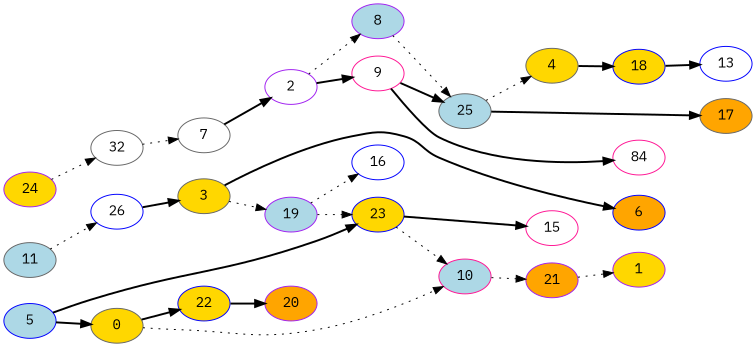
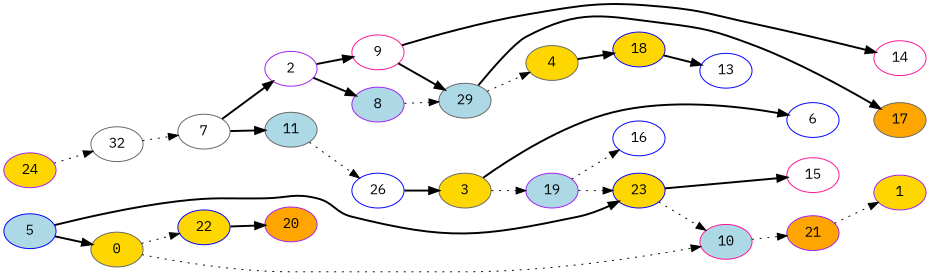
edge "2" -> "8": style dotted -> bold
node "25": label "25" -> "29"
edge "7" -> "11": added
node "84": label "84" -> "14"
node "6": fillcolor orange -> white
edge "0" -> "22": style bold -> dotted
